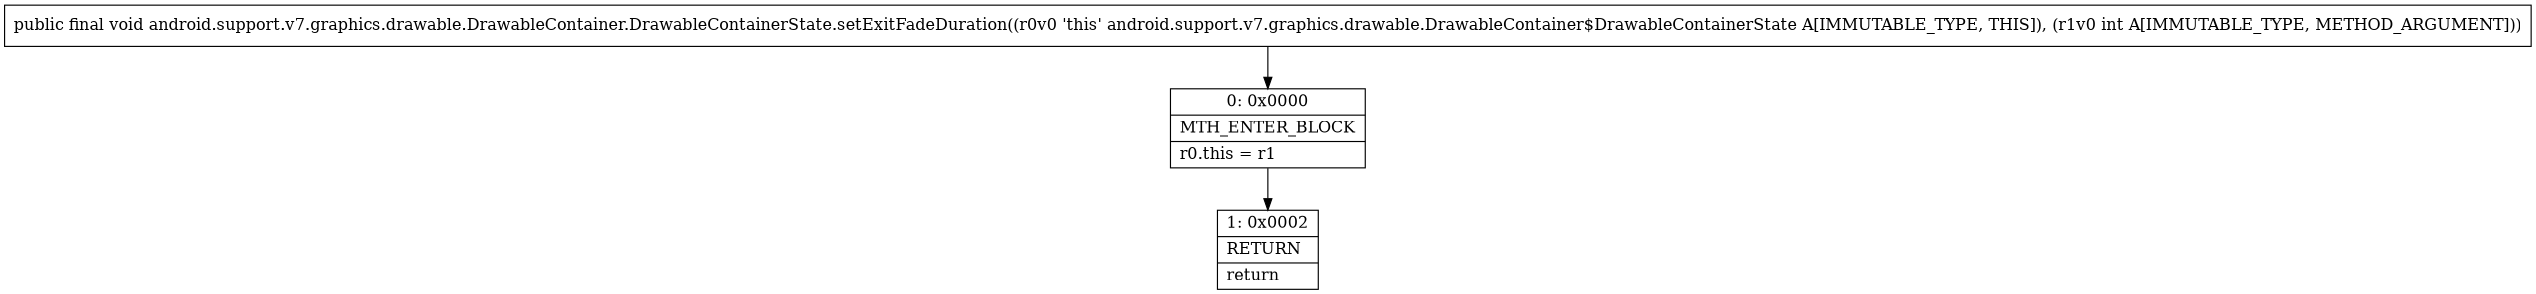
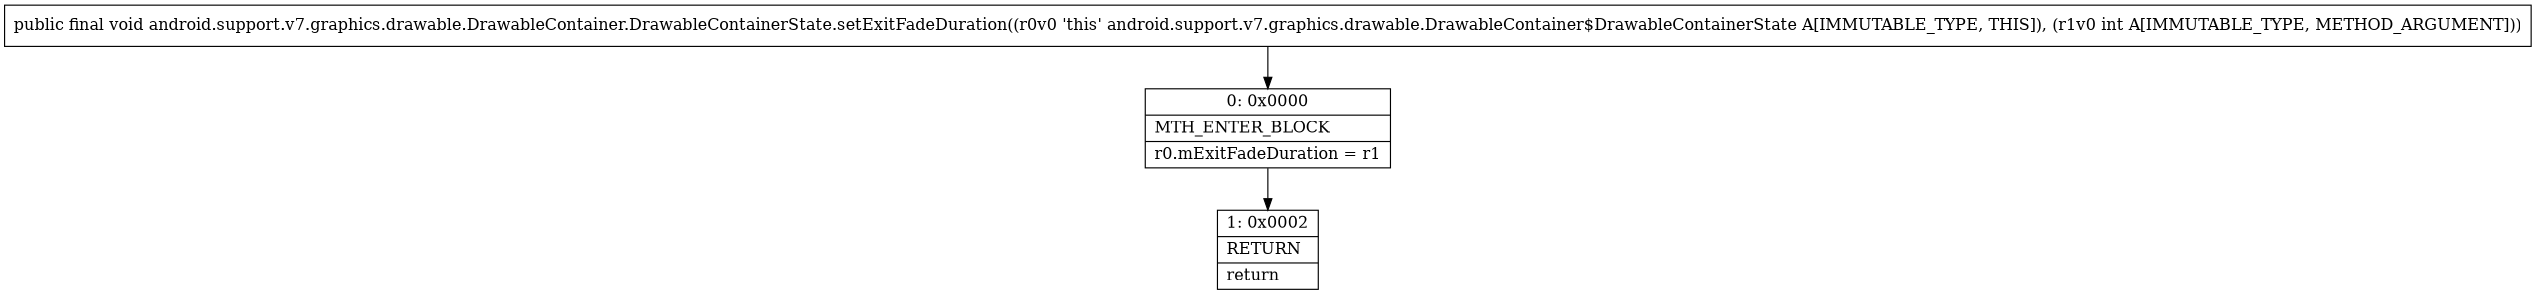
node "0: 0x0000": text "r0.this = r1" -> "r0.mExitFadeDuration = r1"
